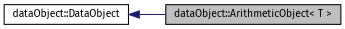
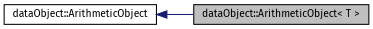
node "dataObject::DataObject": label "dataObject::DataObject" -> "dataObject::ArithmeticObject"
